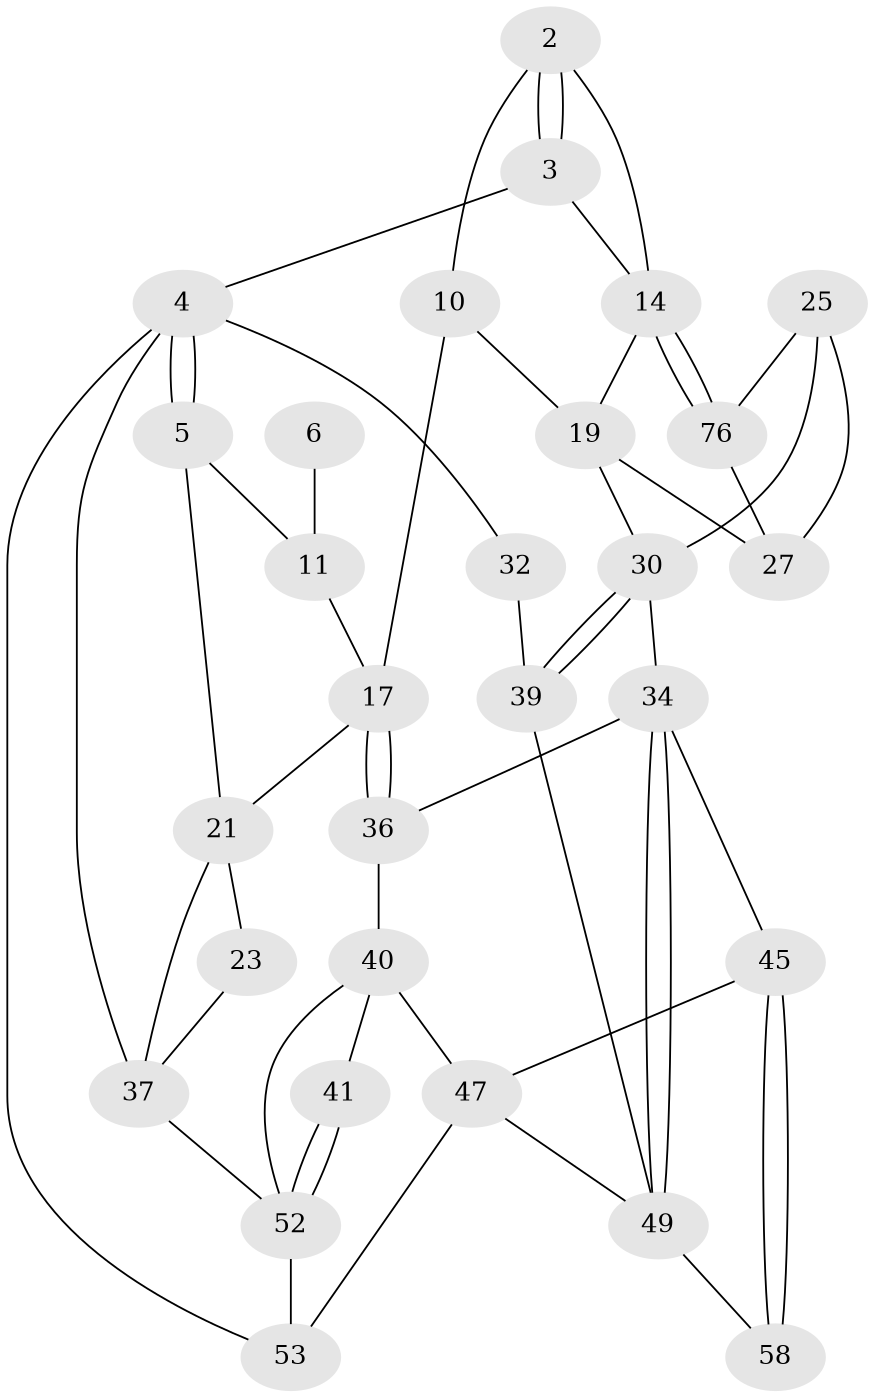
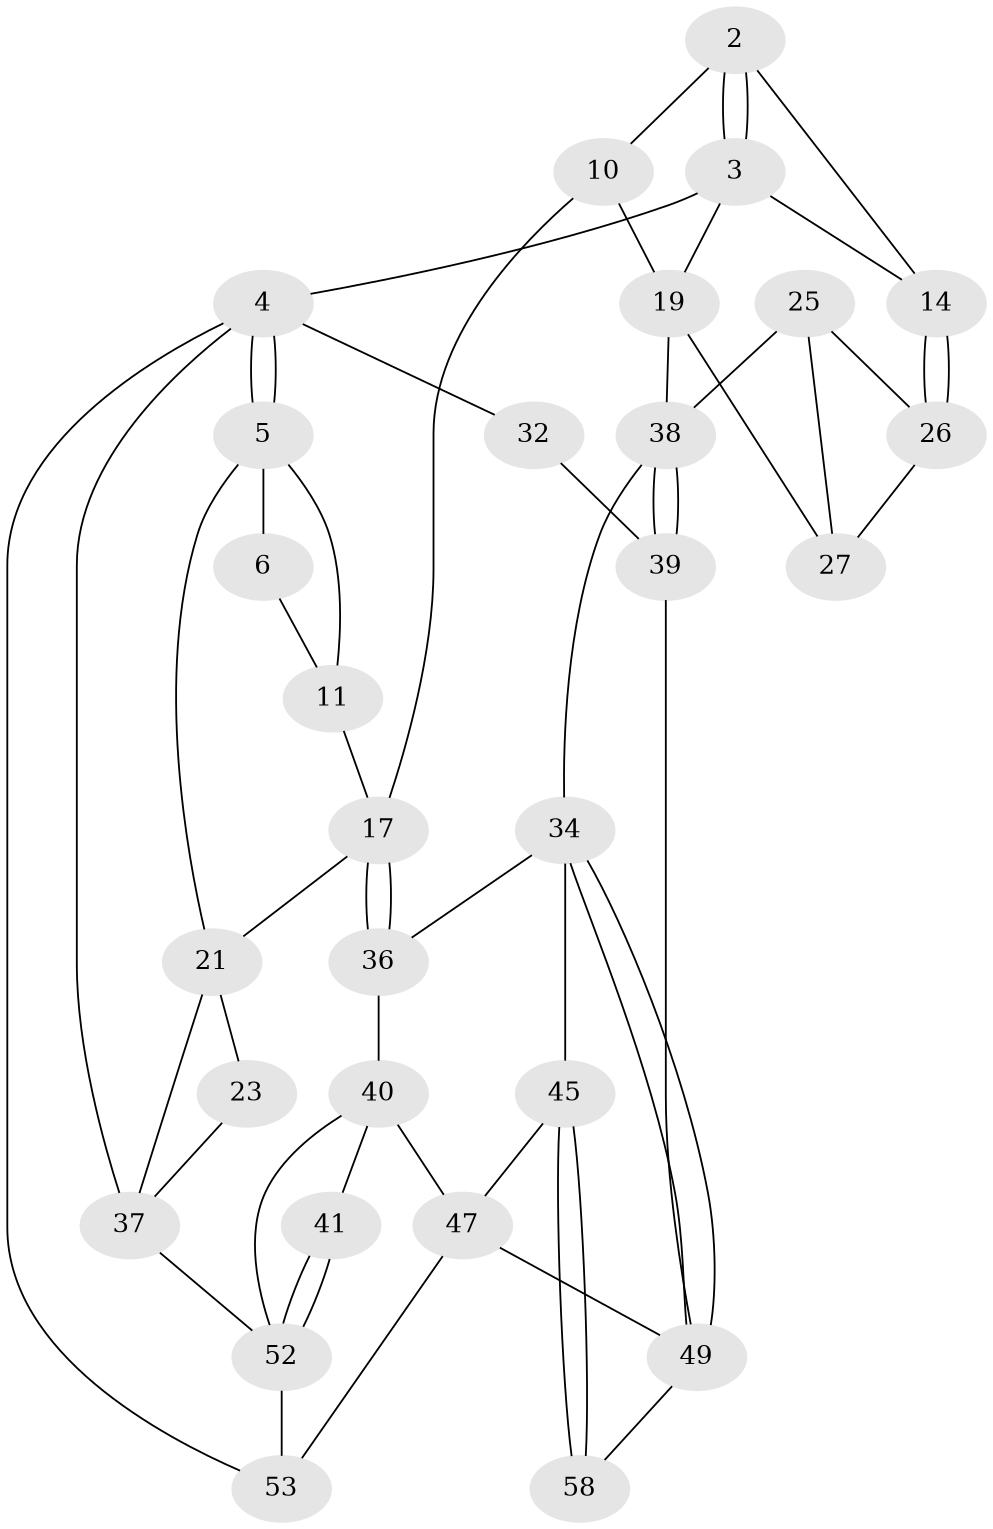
edge "14" -- "19": now "3" -- "19"
node "76": label "76" -> "26"
edge "5" -- "6": added
node "30": label "30" -> "38"
